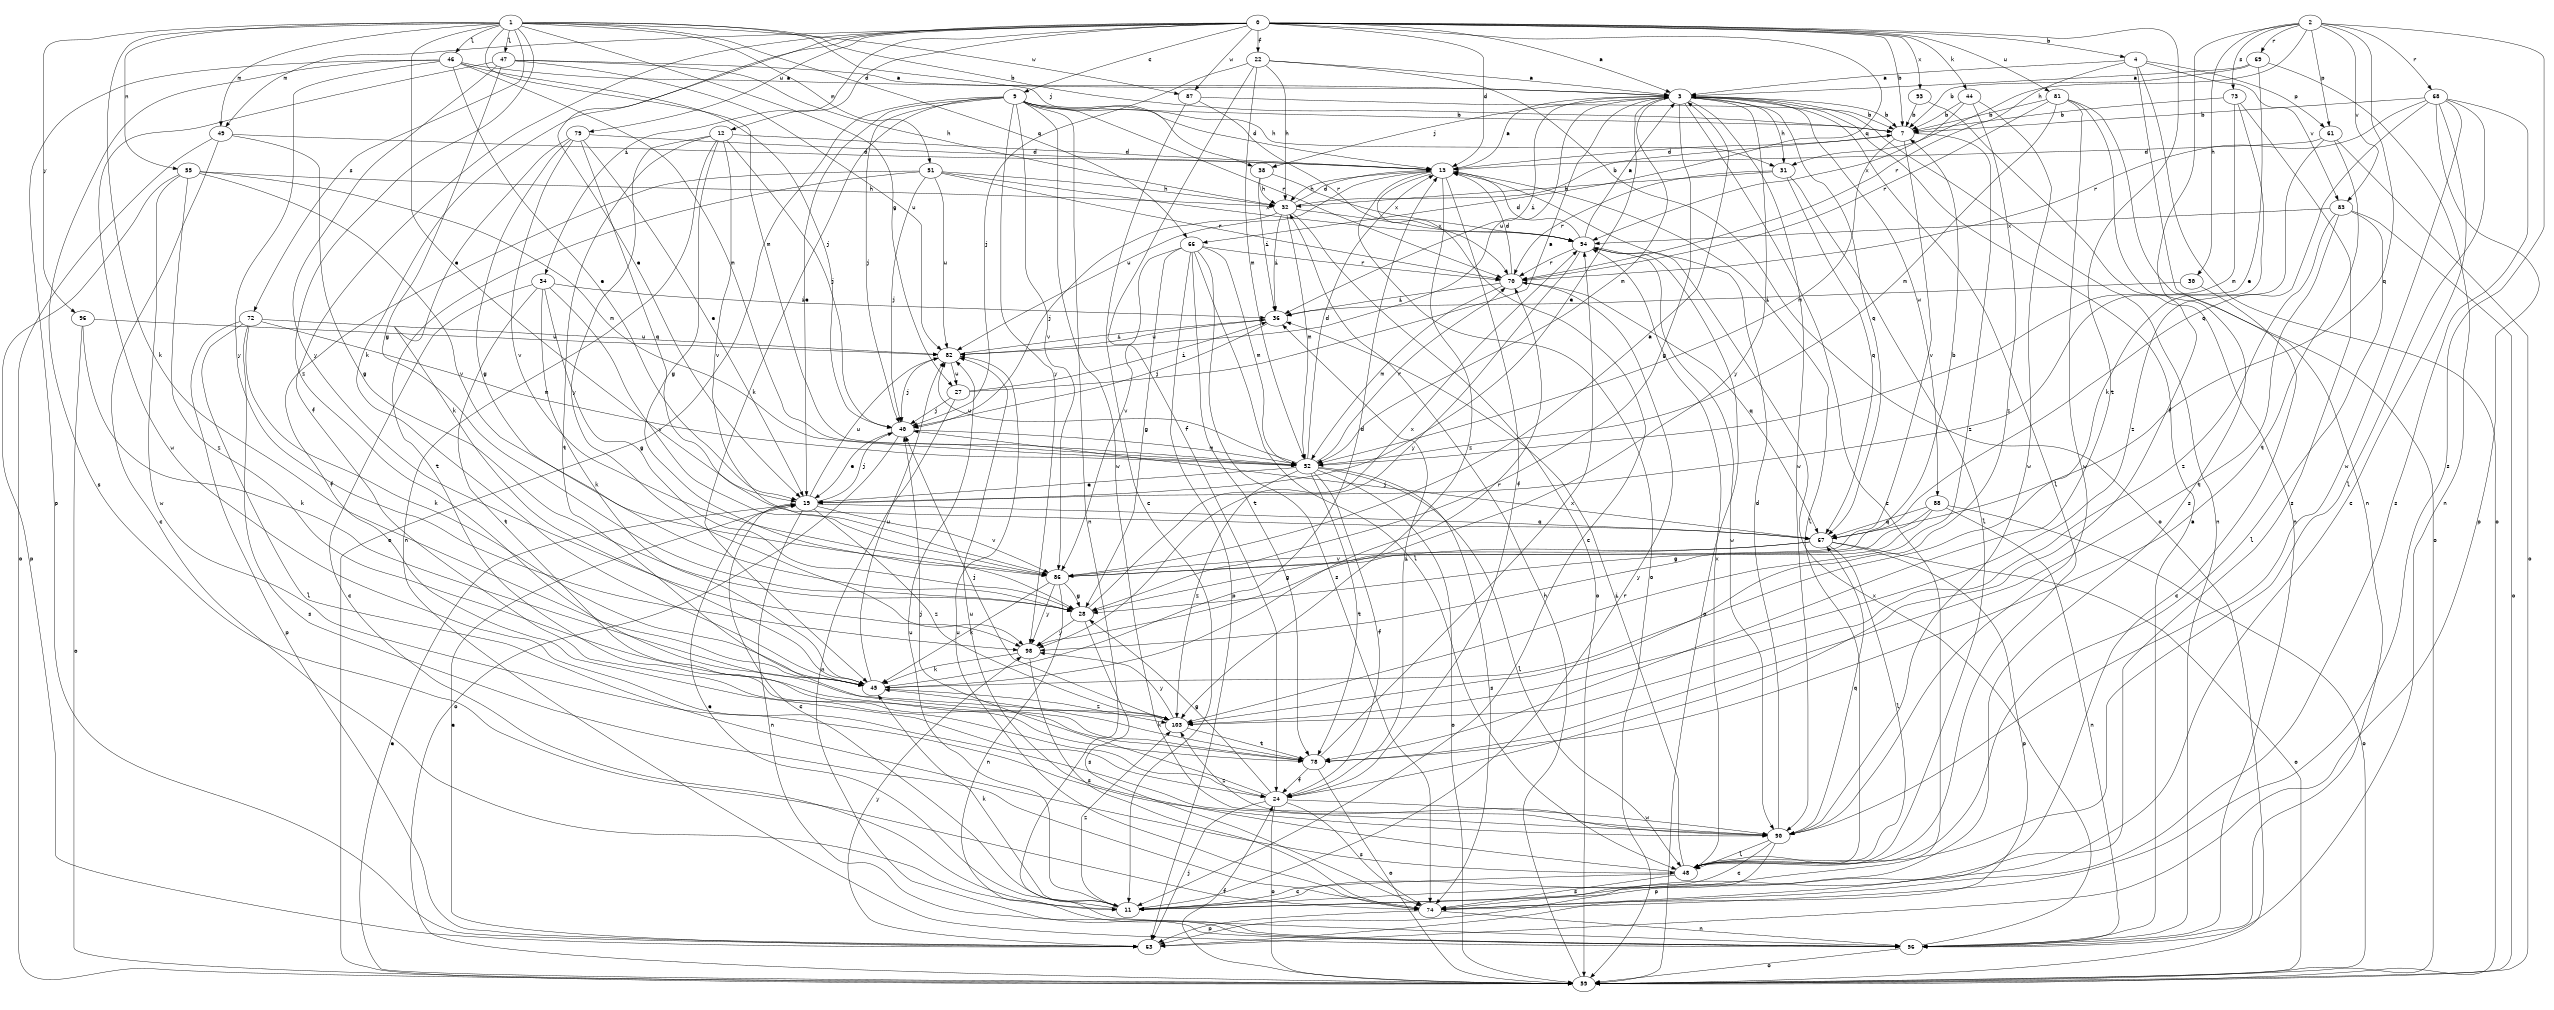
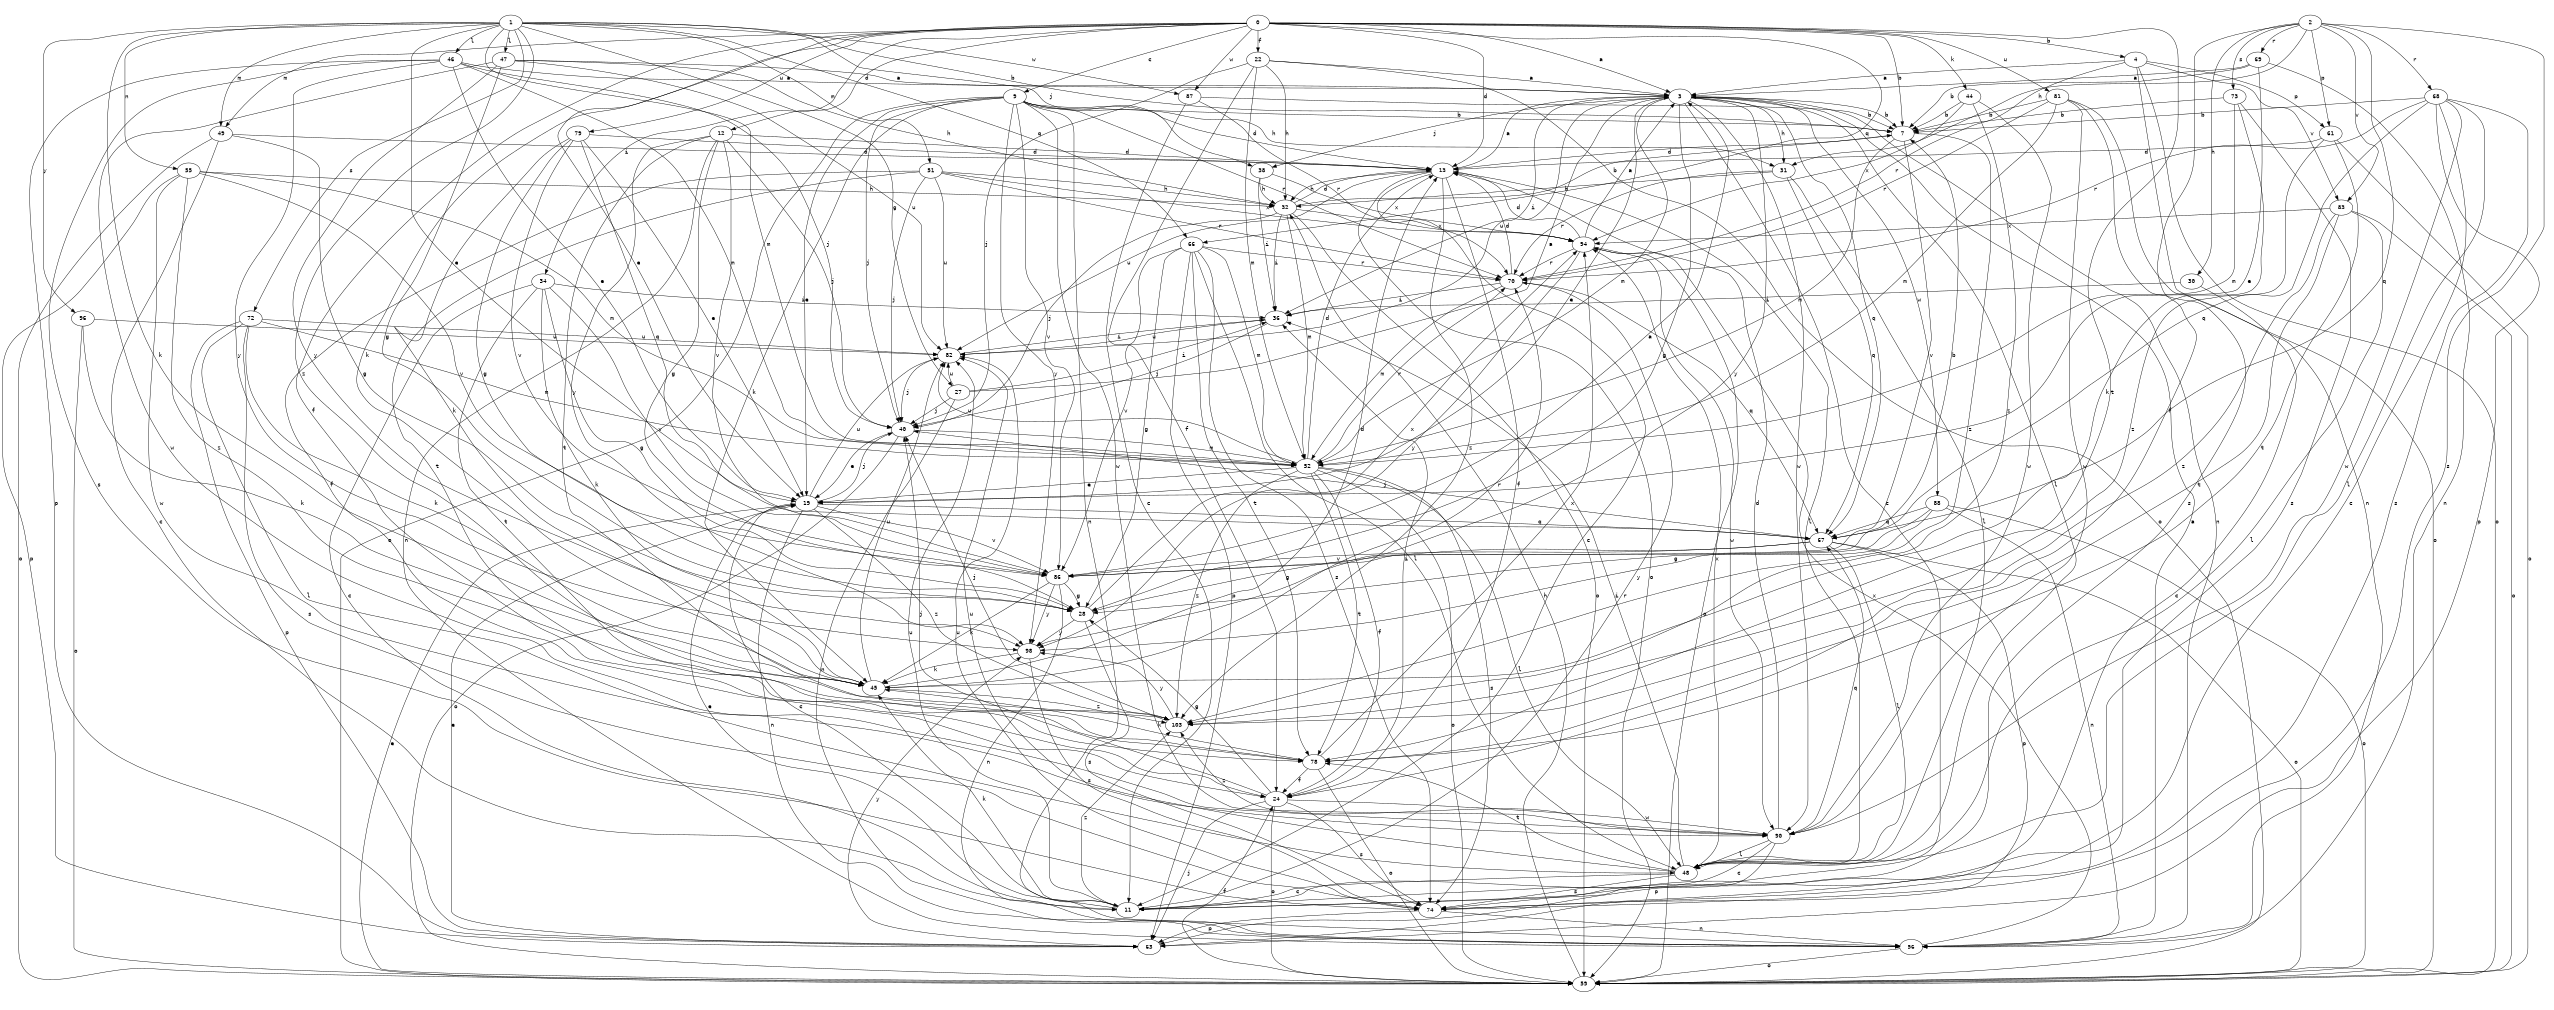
node "93": removed
edge "82" -> "27": reversed
edge "103" -> "78": now "48" -> "78"
